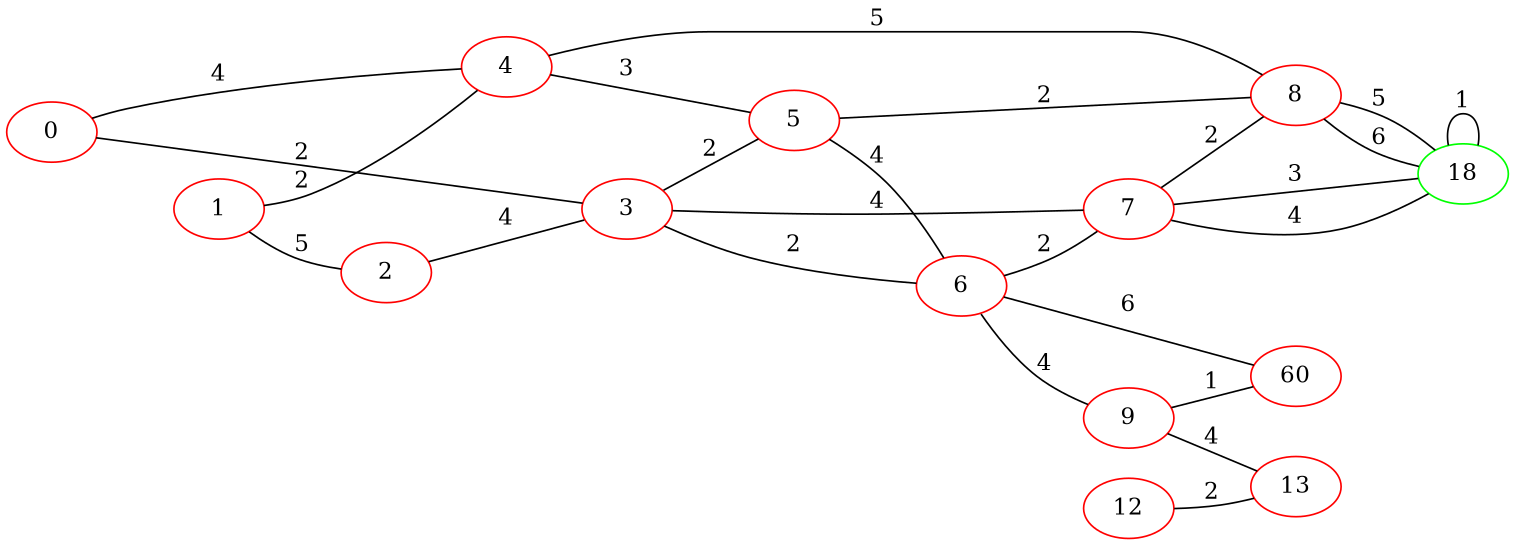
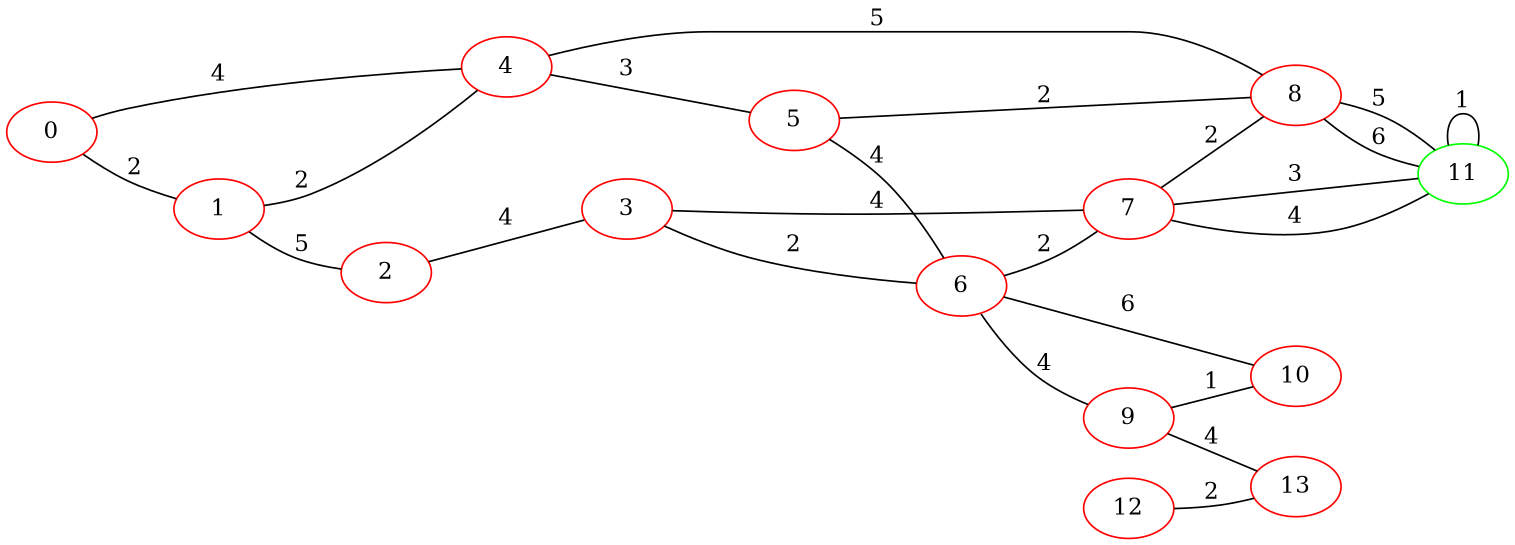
edge "5" -- "3": removed, label "2"
edge "0" -- "3": now "0" -- "1"
node "18": label "18" -> "11"
node "60": label "60" -> "10"
